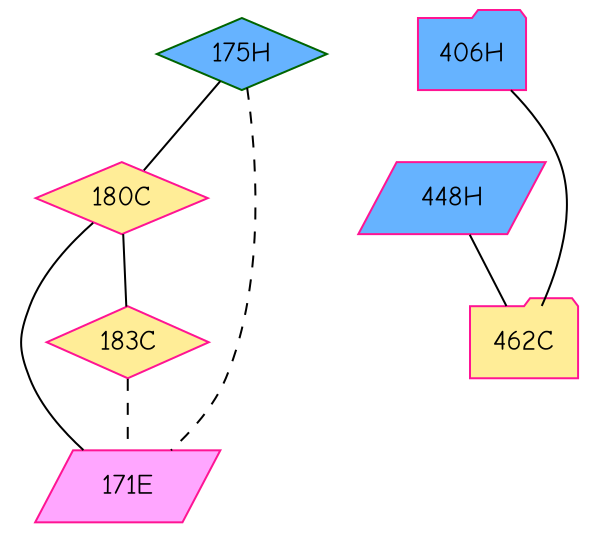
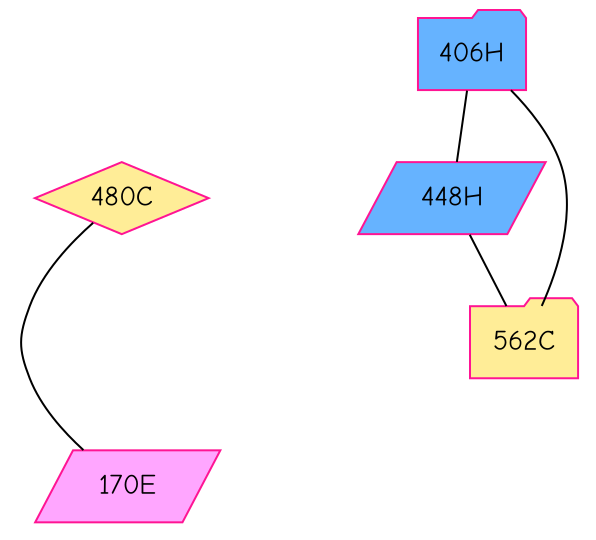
node "175H": removed
edge "406H" -- "448H": added
node "180C": label "180C" -> "480C"
node "183C": removed
node "462C": label "462C" -> "562C"
node "171E": label "171E" -> "170E"
